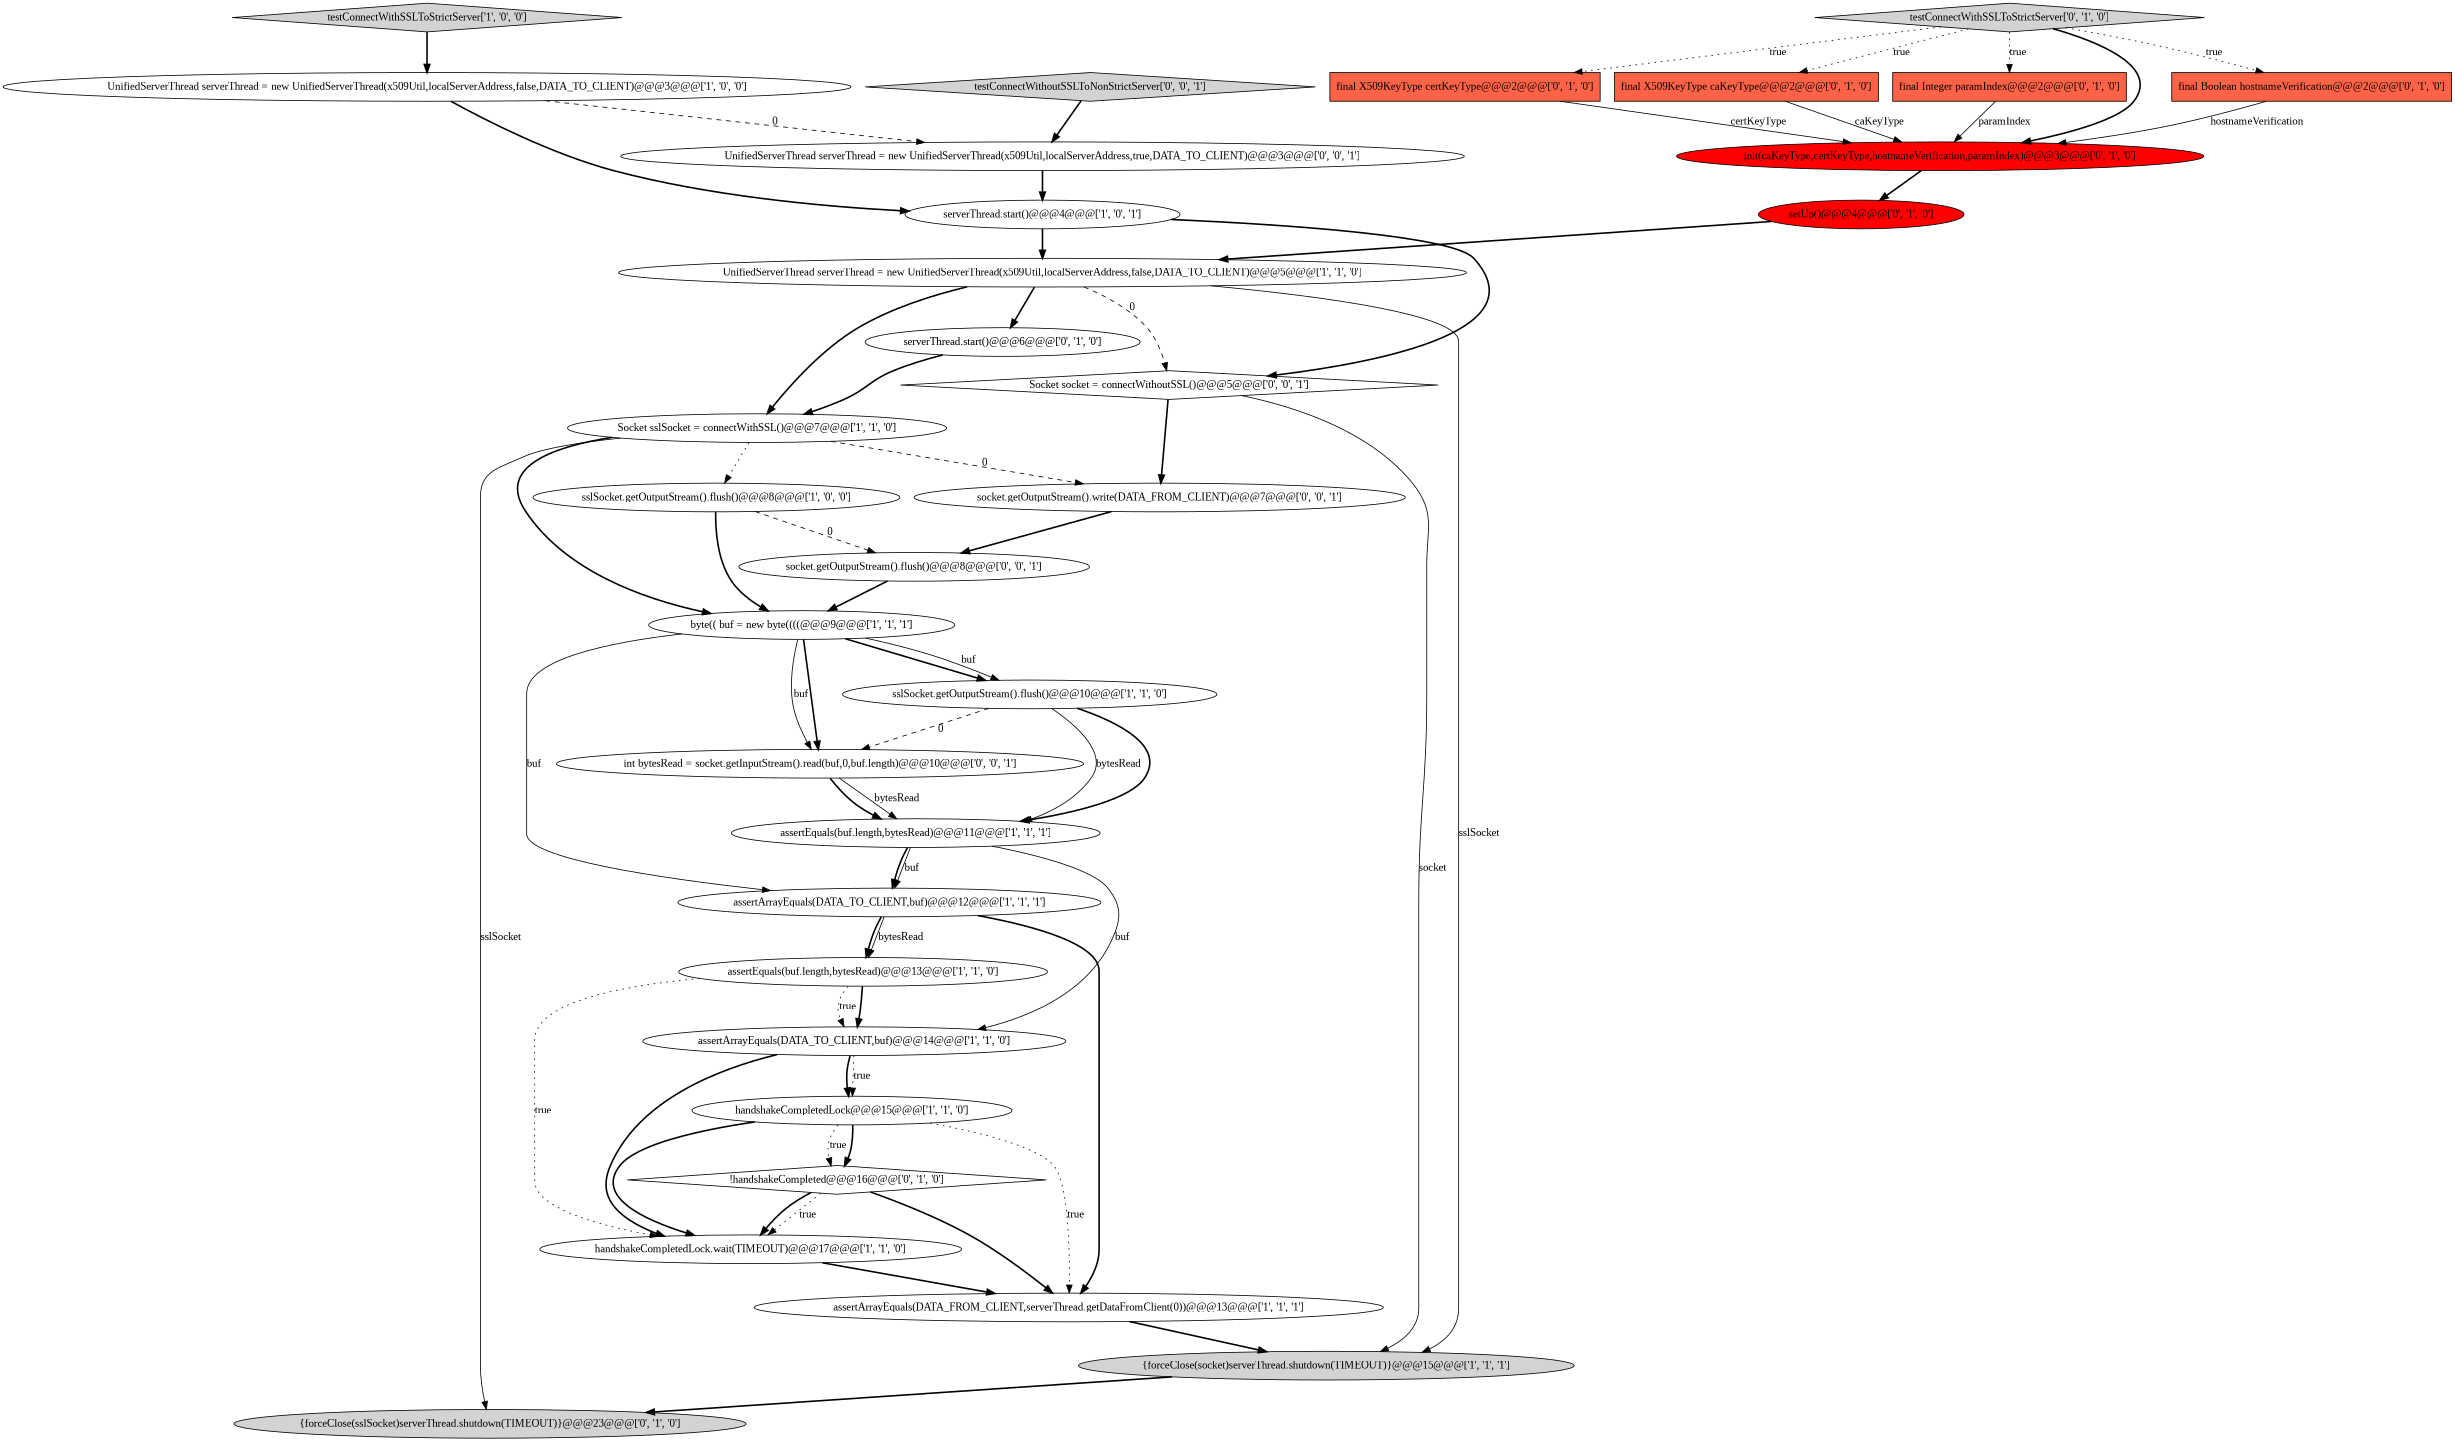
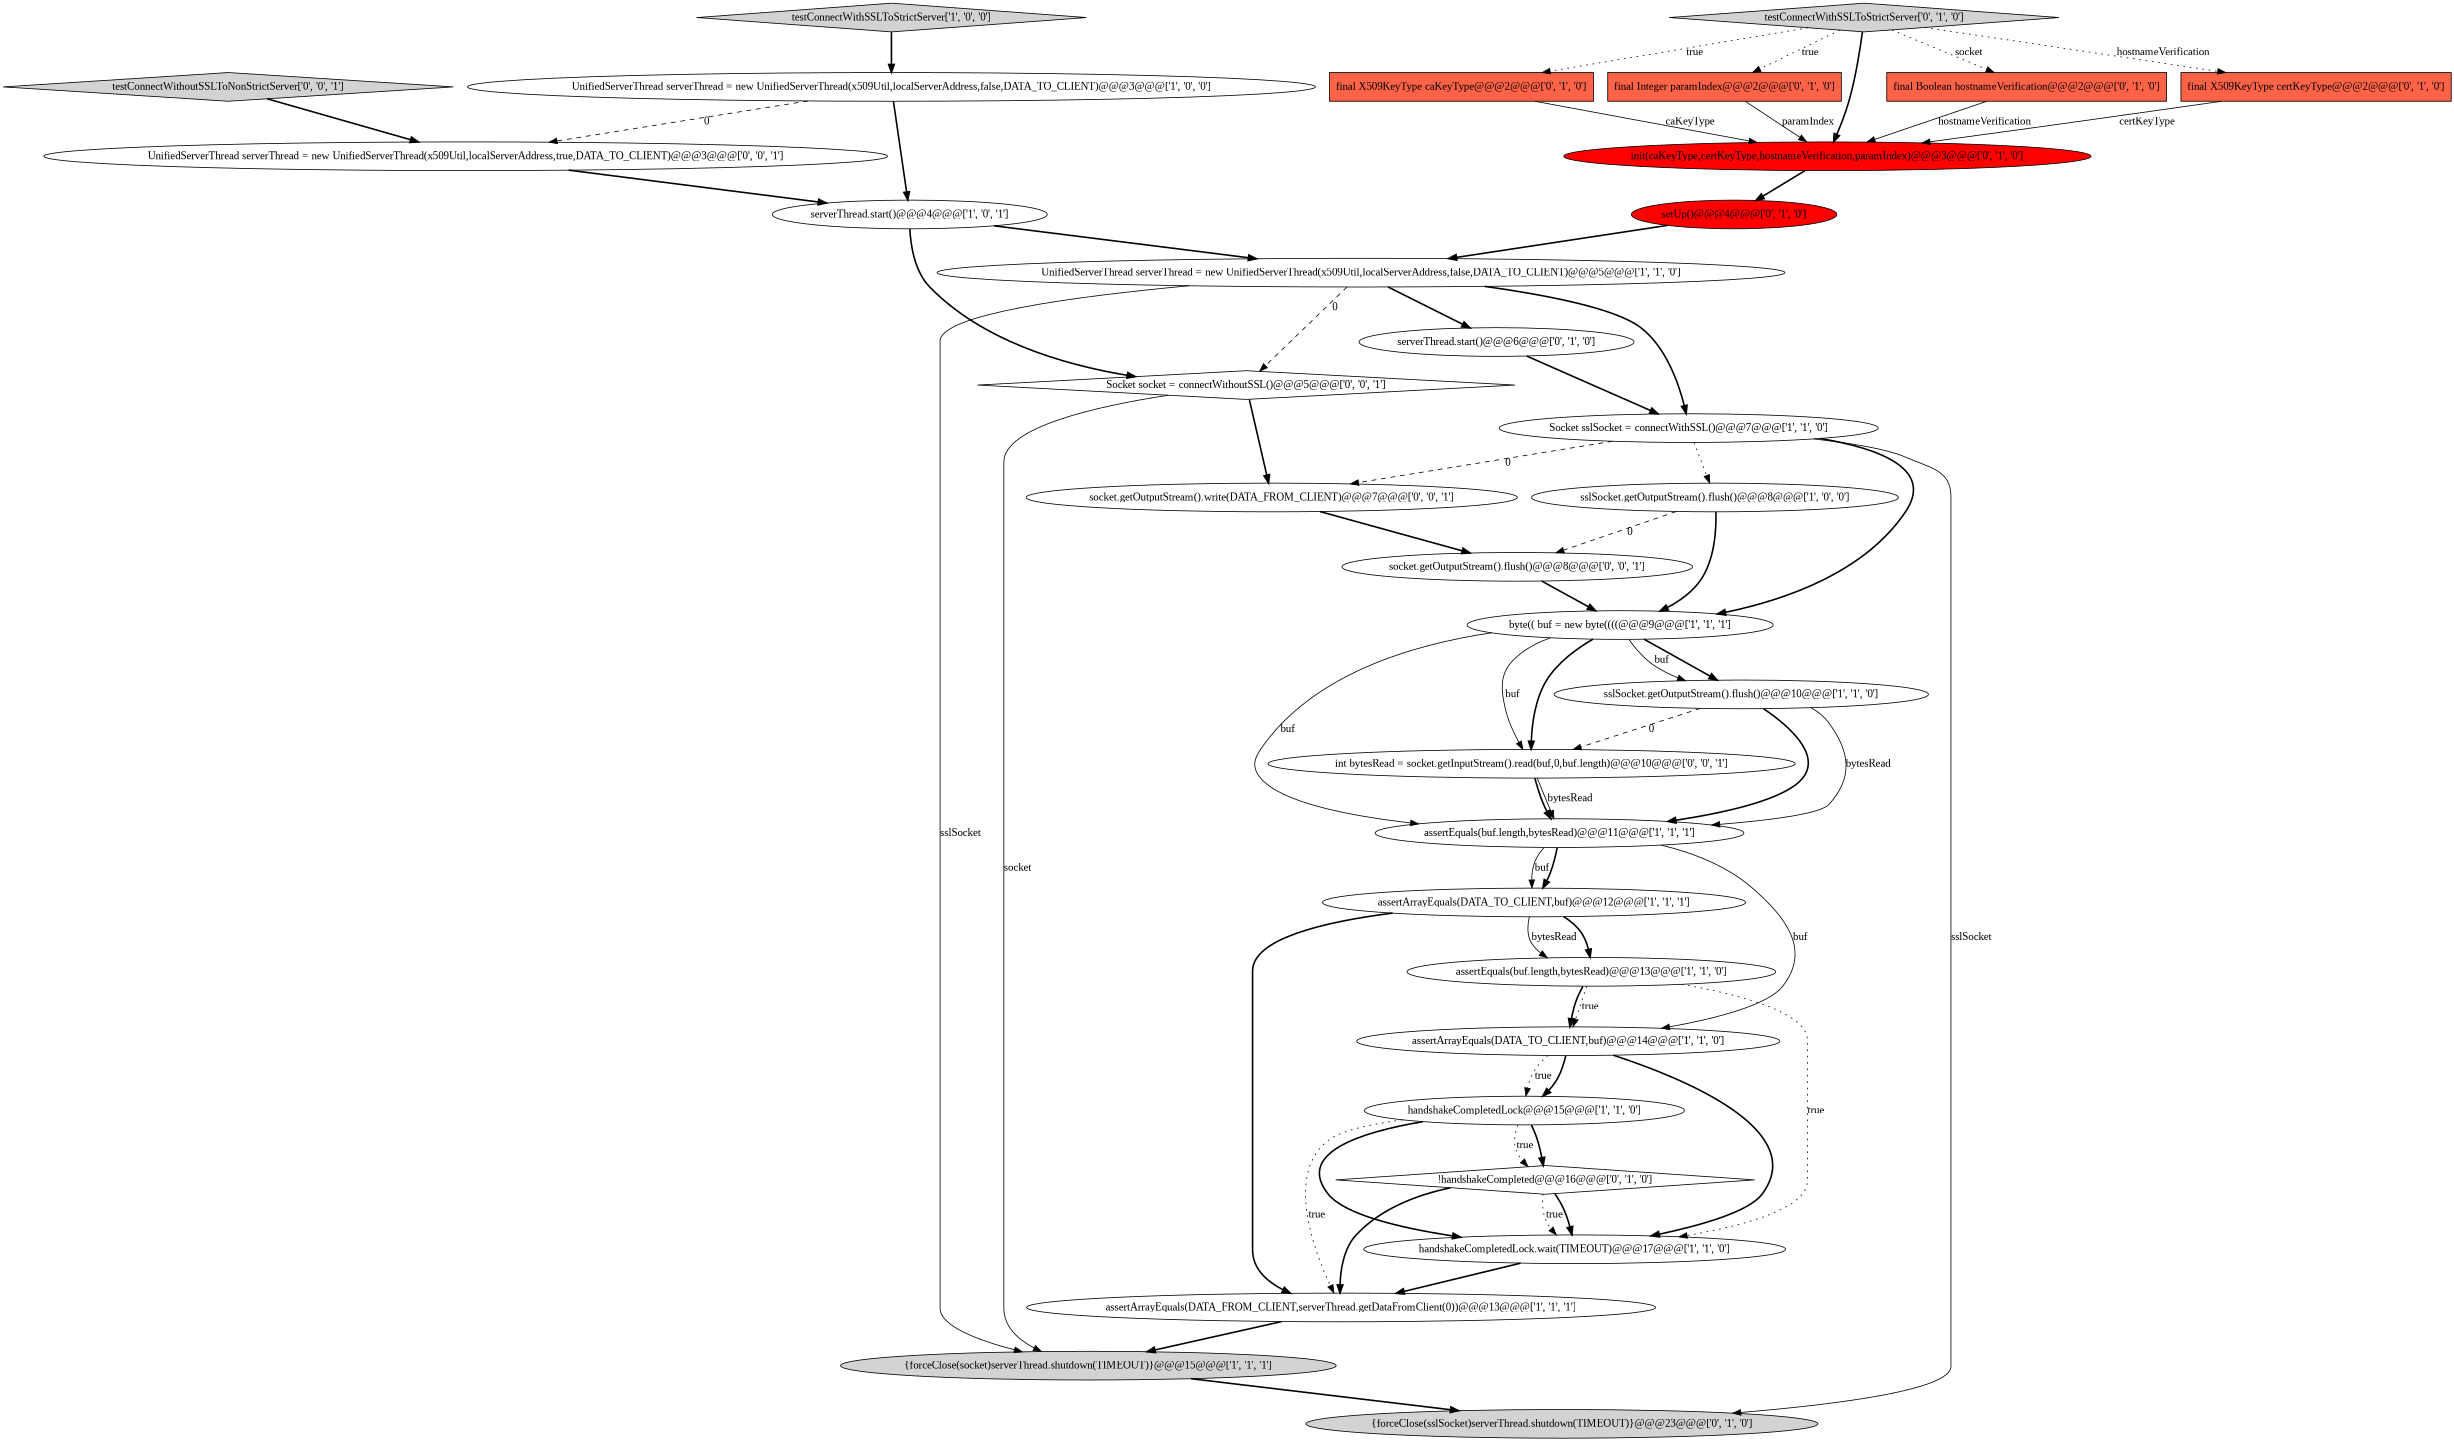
edge "testConnectWithSSLToStrictServer['0', '1', '0']" -> "final X509KeyType certKeyType@@@2@@@['0', '1', '0']": label "true" -> "hostnameVerification"
edge "testConnectWithSSLToStrictServer['0', '1', '0']" -> "final Boolean hostnameVerification@@@2@@@['0', '1', '0']": label "true" -> "socket"
edge "byte(( buf = new byte((((@@@9@@@['1', '1', '1']" -> "assertArrayEquals(DATA_TO_CLIENT,buf)@@@12@@@['1', '1', '1']": now "byte(( buf = new byte((((@@@9@@@['1', '1', '1']" -> "assertEquals(buf.length,bytesRead)@@@11@@@['1', '1', '1']"
